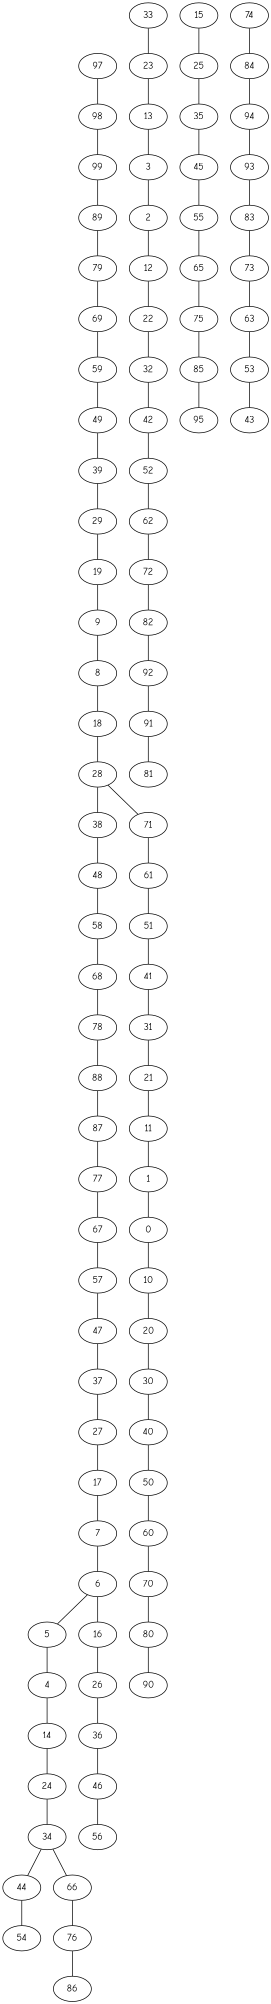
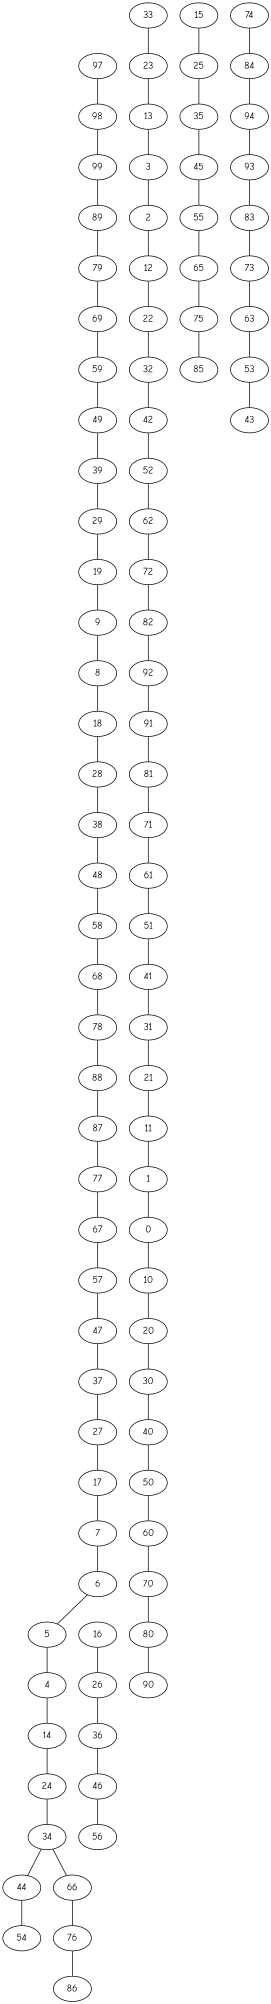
node "95": removed
edge "28" -- "71": now "81" -- "71"
edge "6" -- "16": removed
